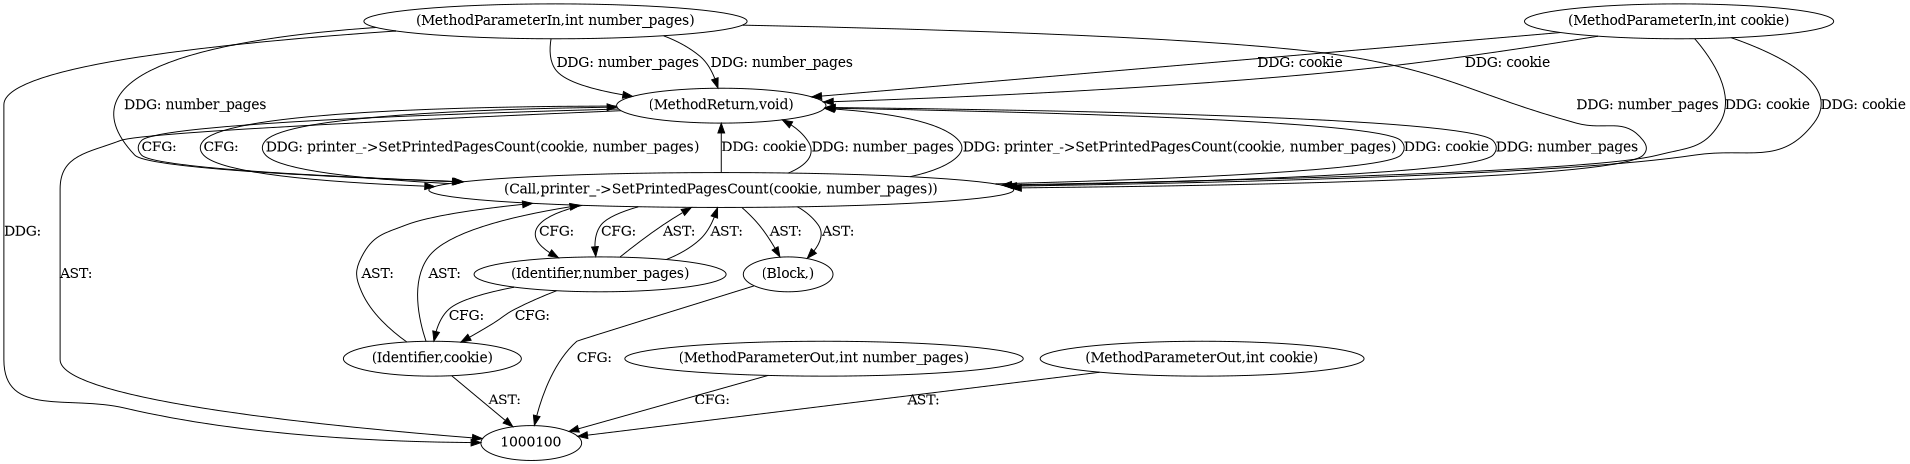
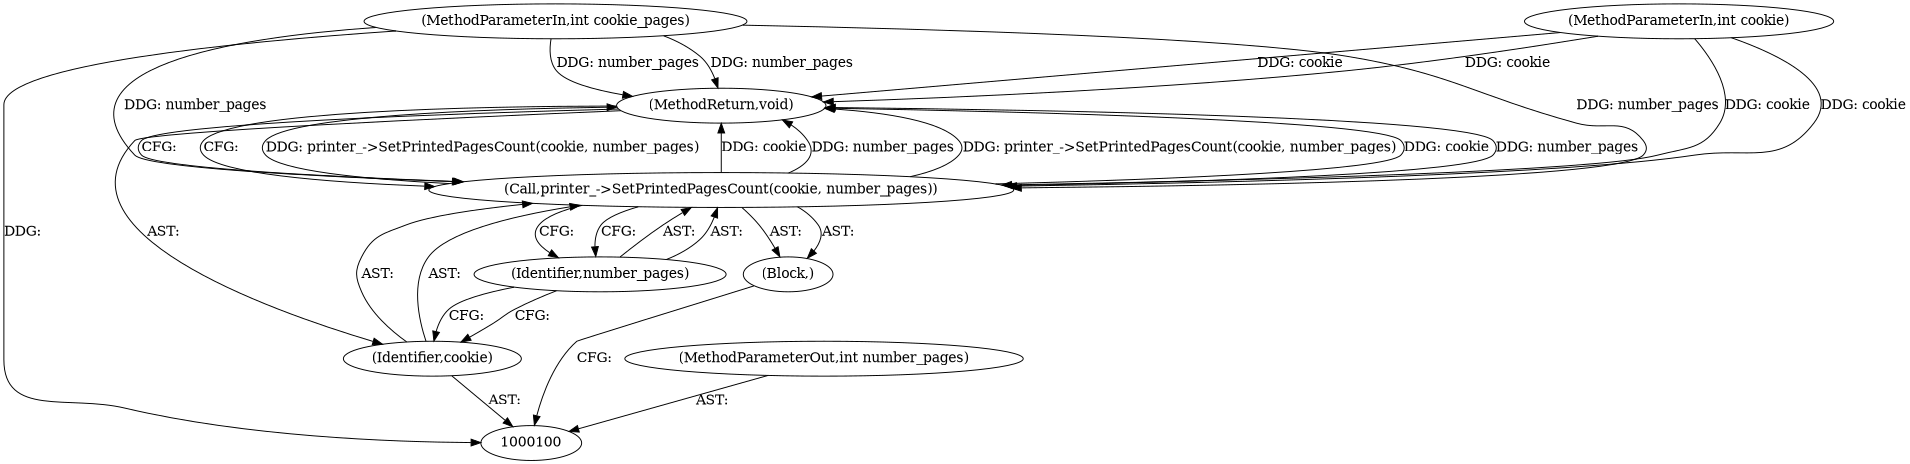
node "(MethodParameterIn,int number_pages)": label "(MethodParameterIn,int number_pages)" -> "(MethodParameterIn,int cookie_pages)"
edge "(MethodReturn,void)" -> "1000100": now "(MethodReturn,void)" -> "(Identifier,cookie)"
node "(MethodParameterOut,int cookie)": removed
edge "(MethodParameterOut,int number_pages)" -> "1000100": label "CFG: " -> "AST: "
